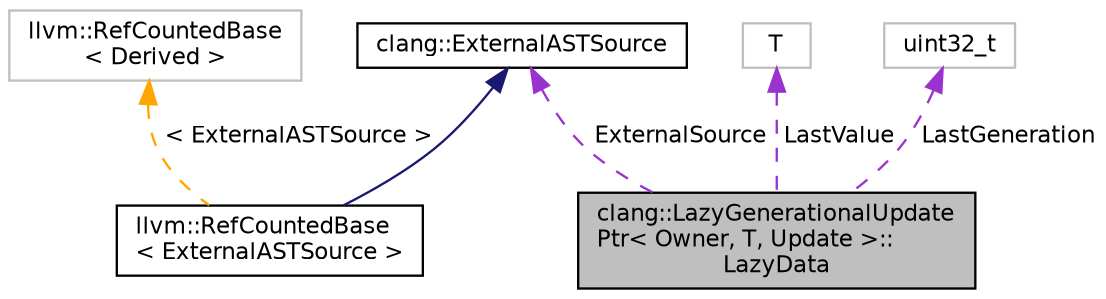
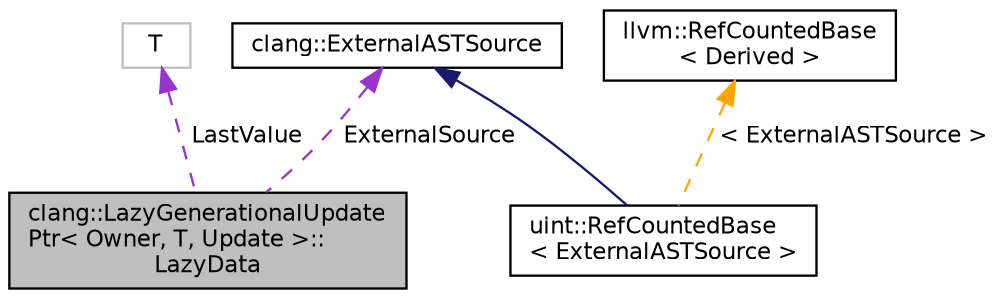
node "llvm::RefCountedBase < Derived >": color grey75 -> black
node "uint32_t": removed
node "llvm::RefCountedBase < ExternalASTSource >": label "llvm::RefCountedBase < ExternalASTSource >" -> "uint::RefCountedBase < ExternalASTSource >"
